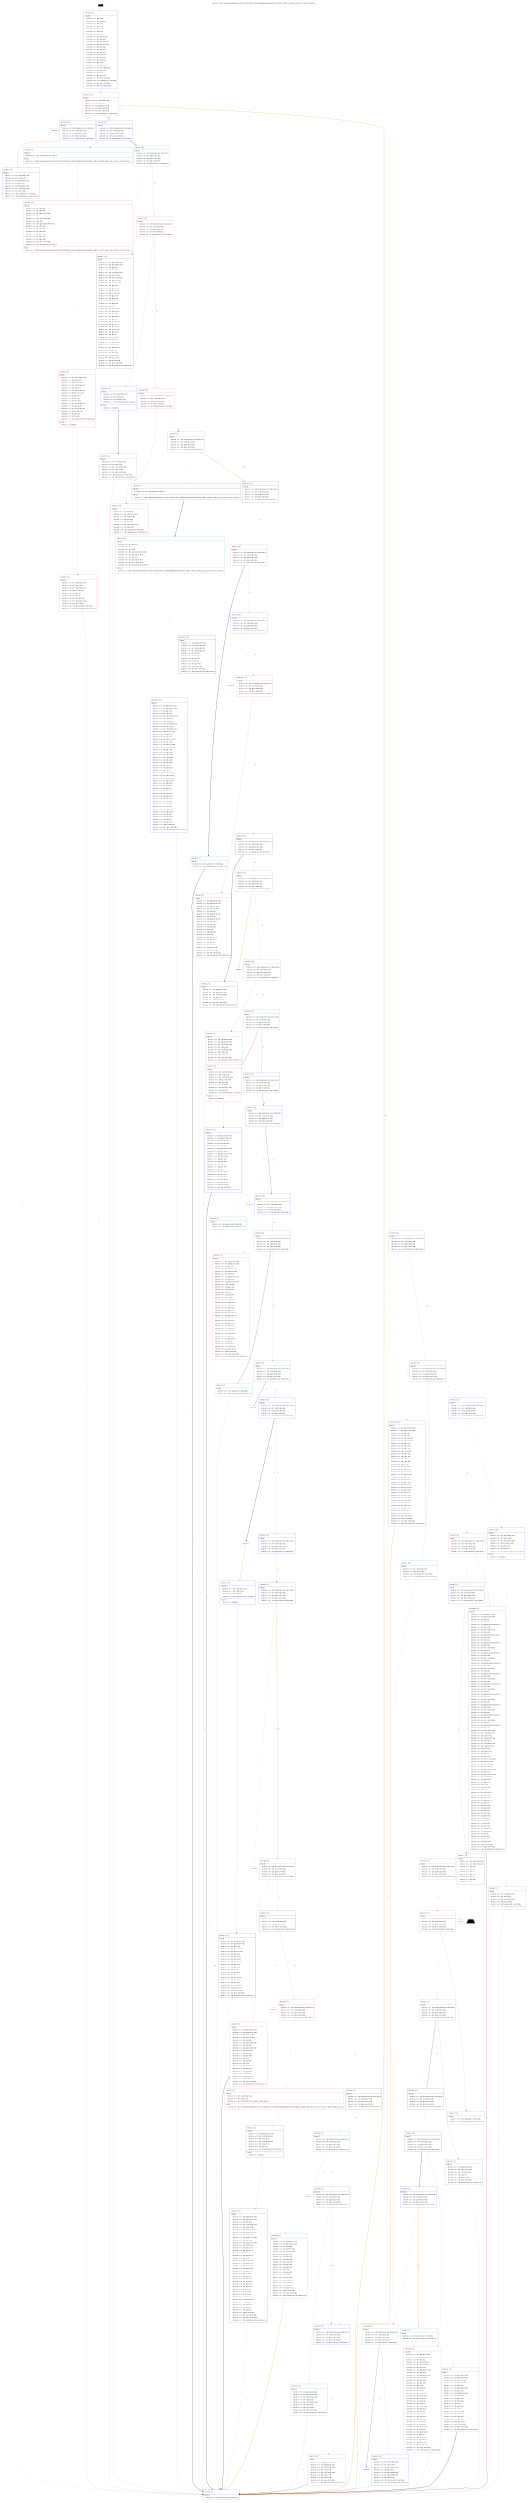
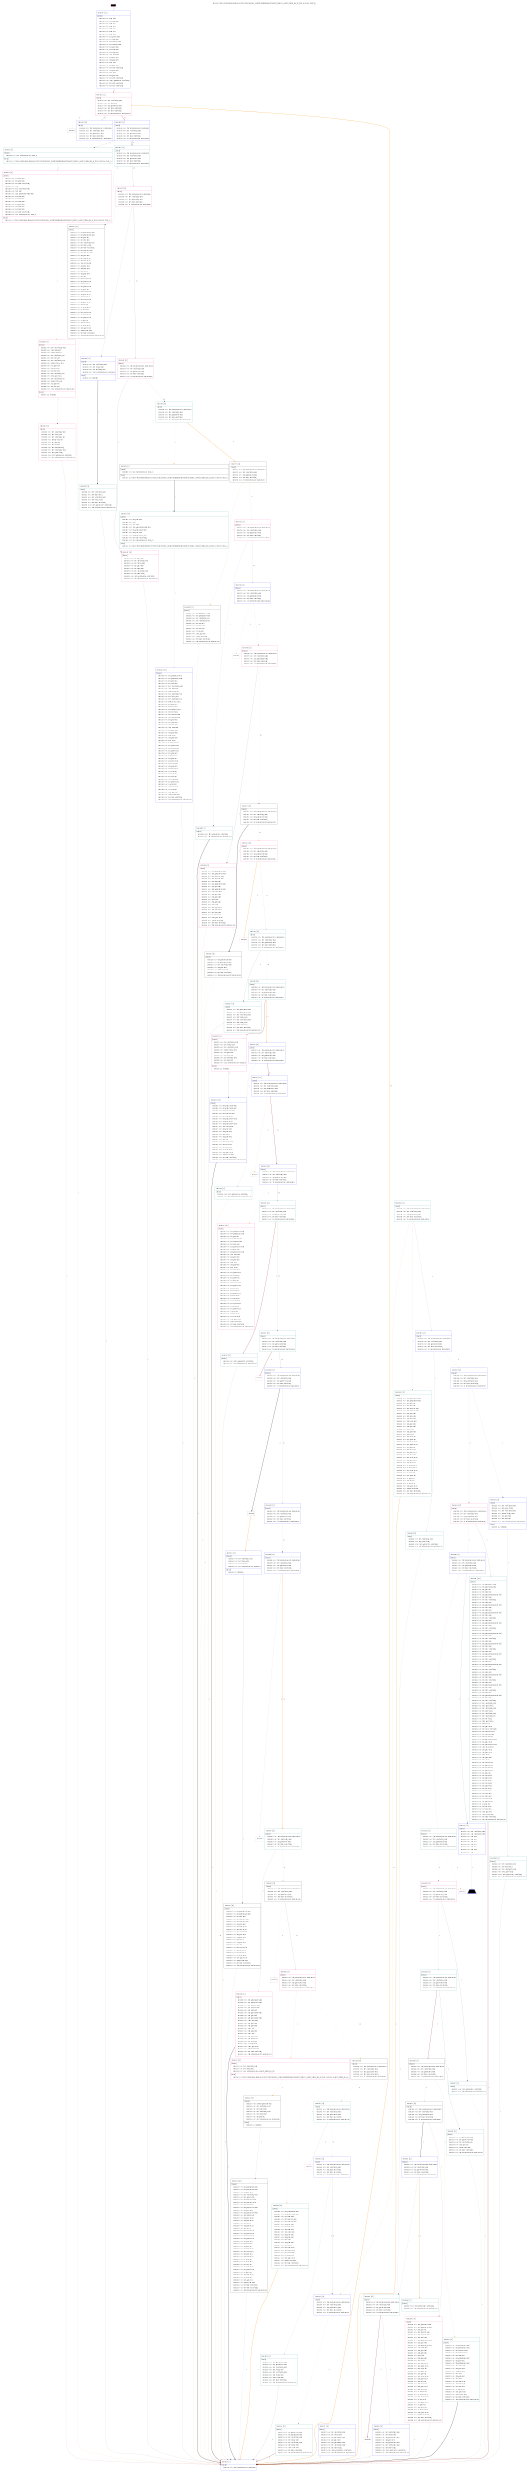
edge "0x40166f [28]" -> "0x402357 [42]": removed, label "1"
edge "0x401733 [28]" -> "0x401fbd [15]": style bold -> dotted
